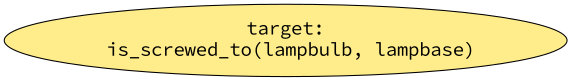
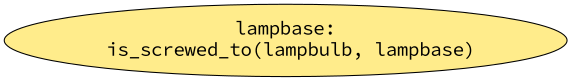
node "target: is_screwed_to(lampbulb, lampbase)": label "target: is_screwed_to(lampbulb, lampbase)" -> "lampbase: is_screwed_to(lampbulb, lampbase)"
